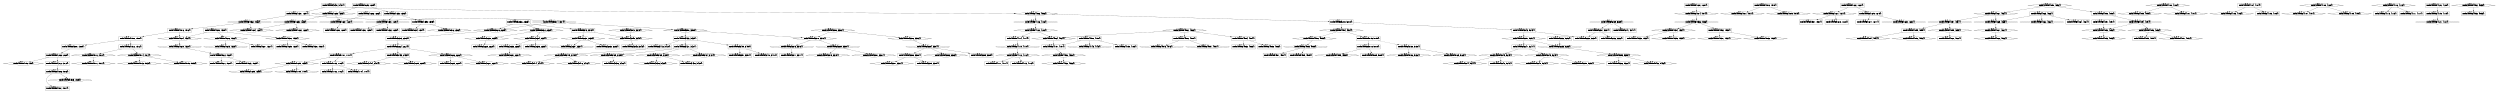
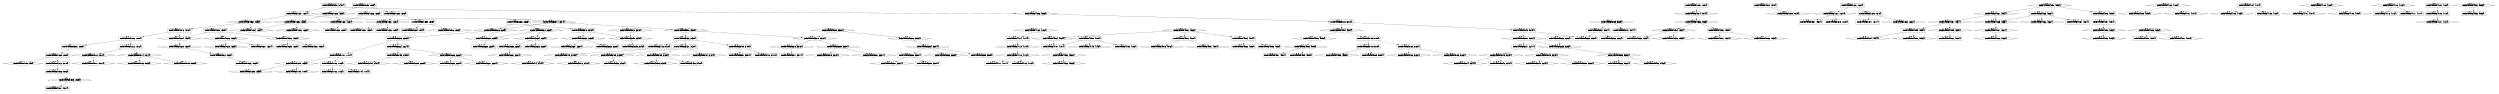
node "Node{data=[1517, 1517]}": removed
node "Node{data=[4106, 4106]}": removed
node "Node{data=[4094, 4094]}": removed
edge "Node{data=[2624, 2624]}" -> "Node{data=[1701, 1701]}": now "Node{data=[2383, 2383]}" -> "Node{data=[1701, 1701]}"
node "Node{data=[1521, 1521]}": removed
edge "Node{data=[1506, 1506]}" -> "Node{data=[1507, 1507]}": now "Node{data=[1505, 1505]}" -> "Node{data=[1507, 1507]}"
